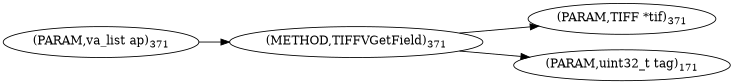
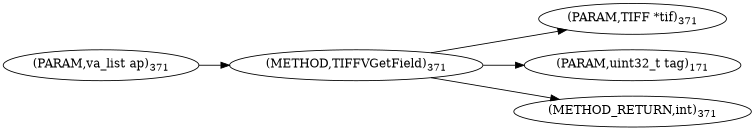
node "(METHOD_RETURN,int)": added
